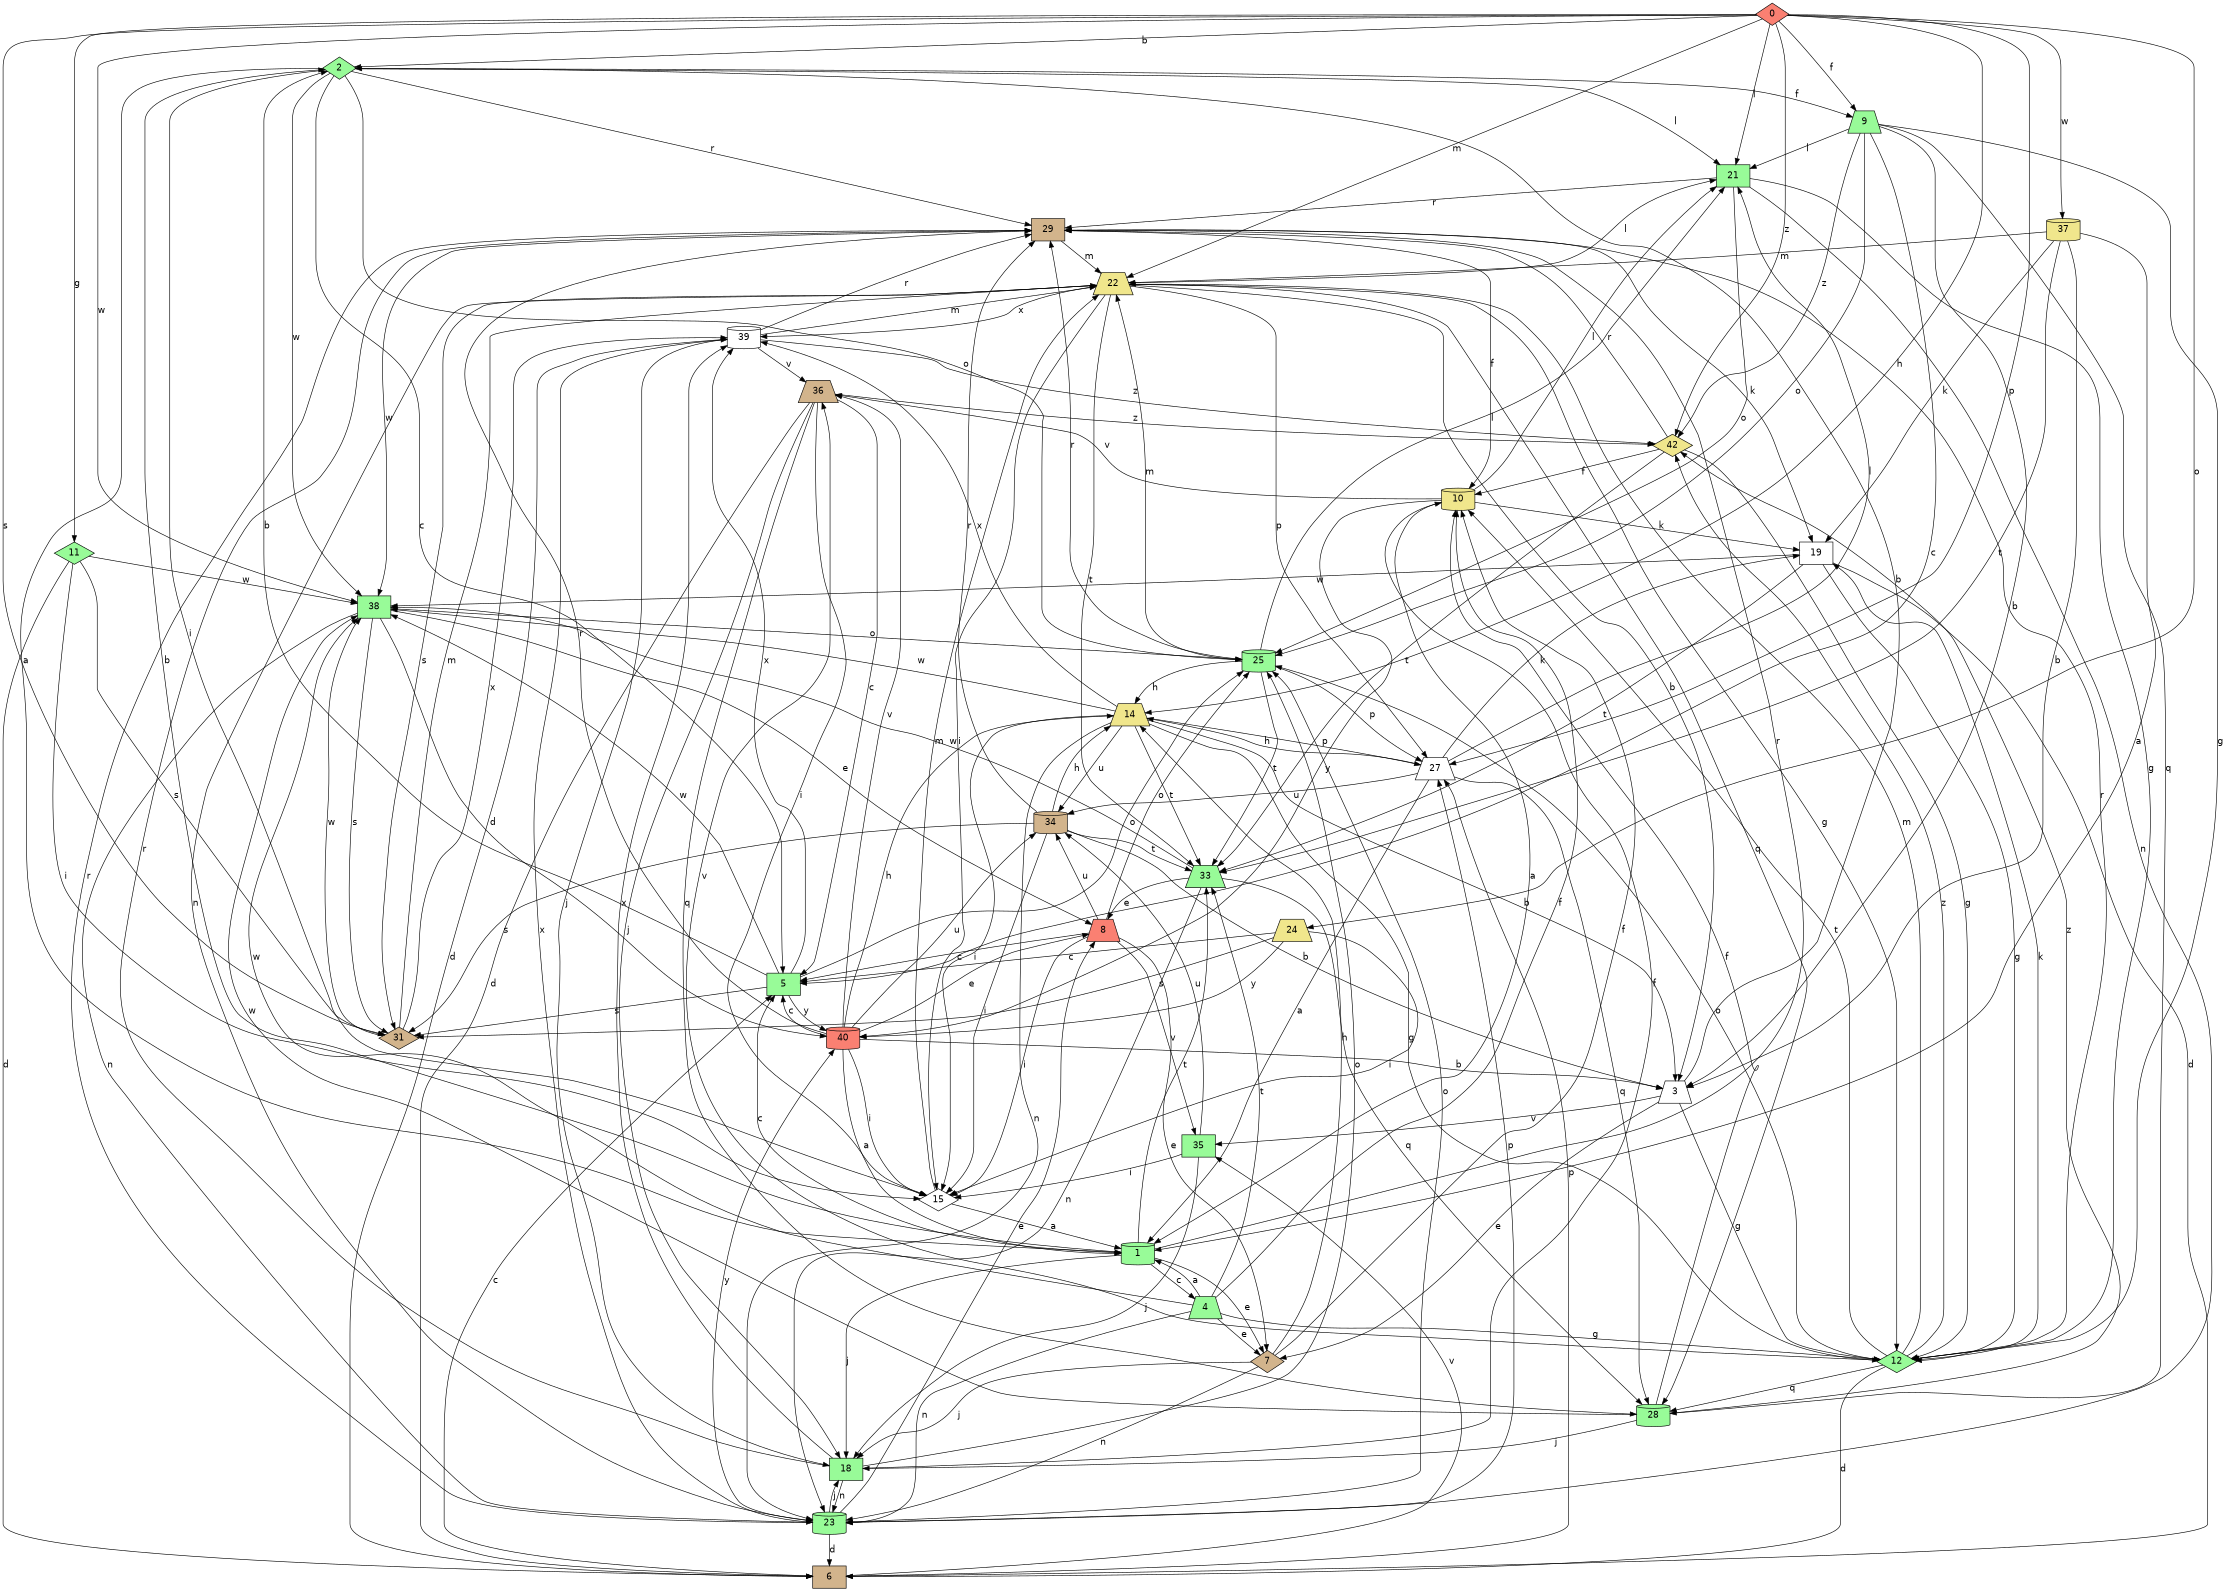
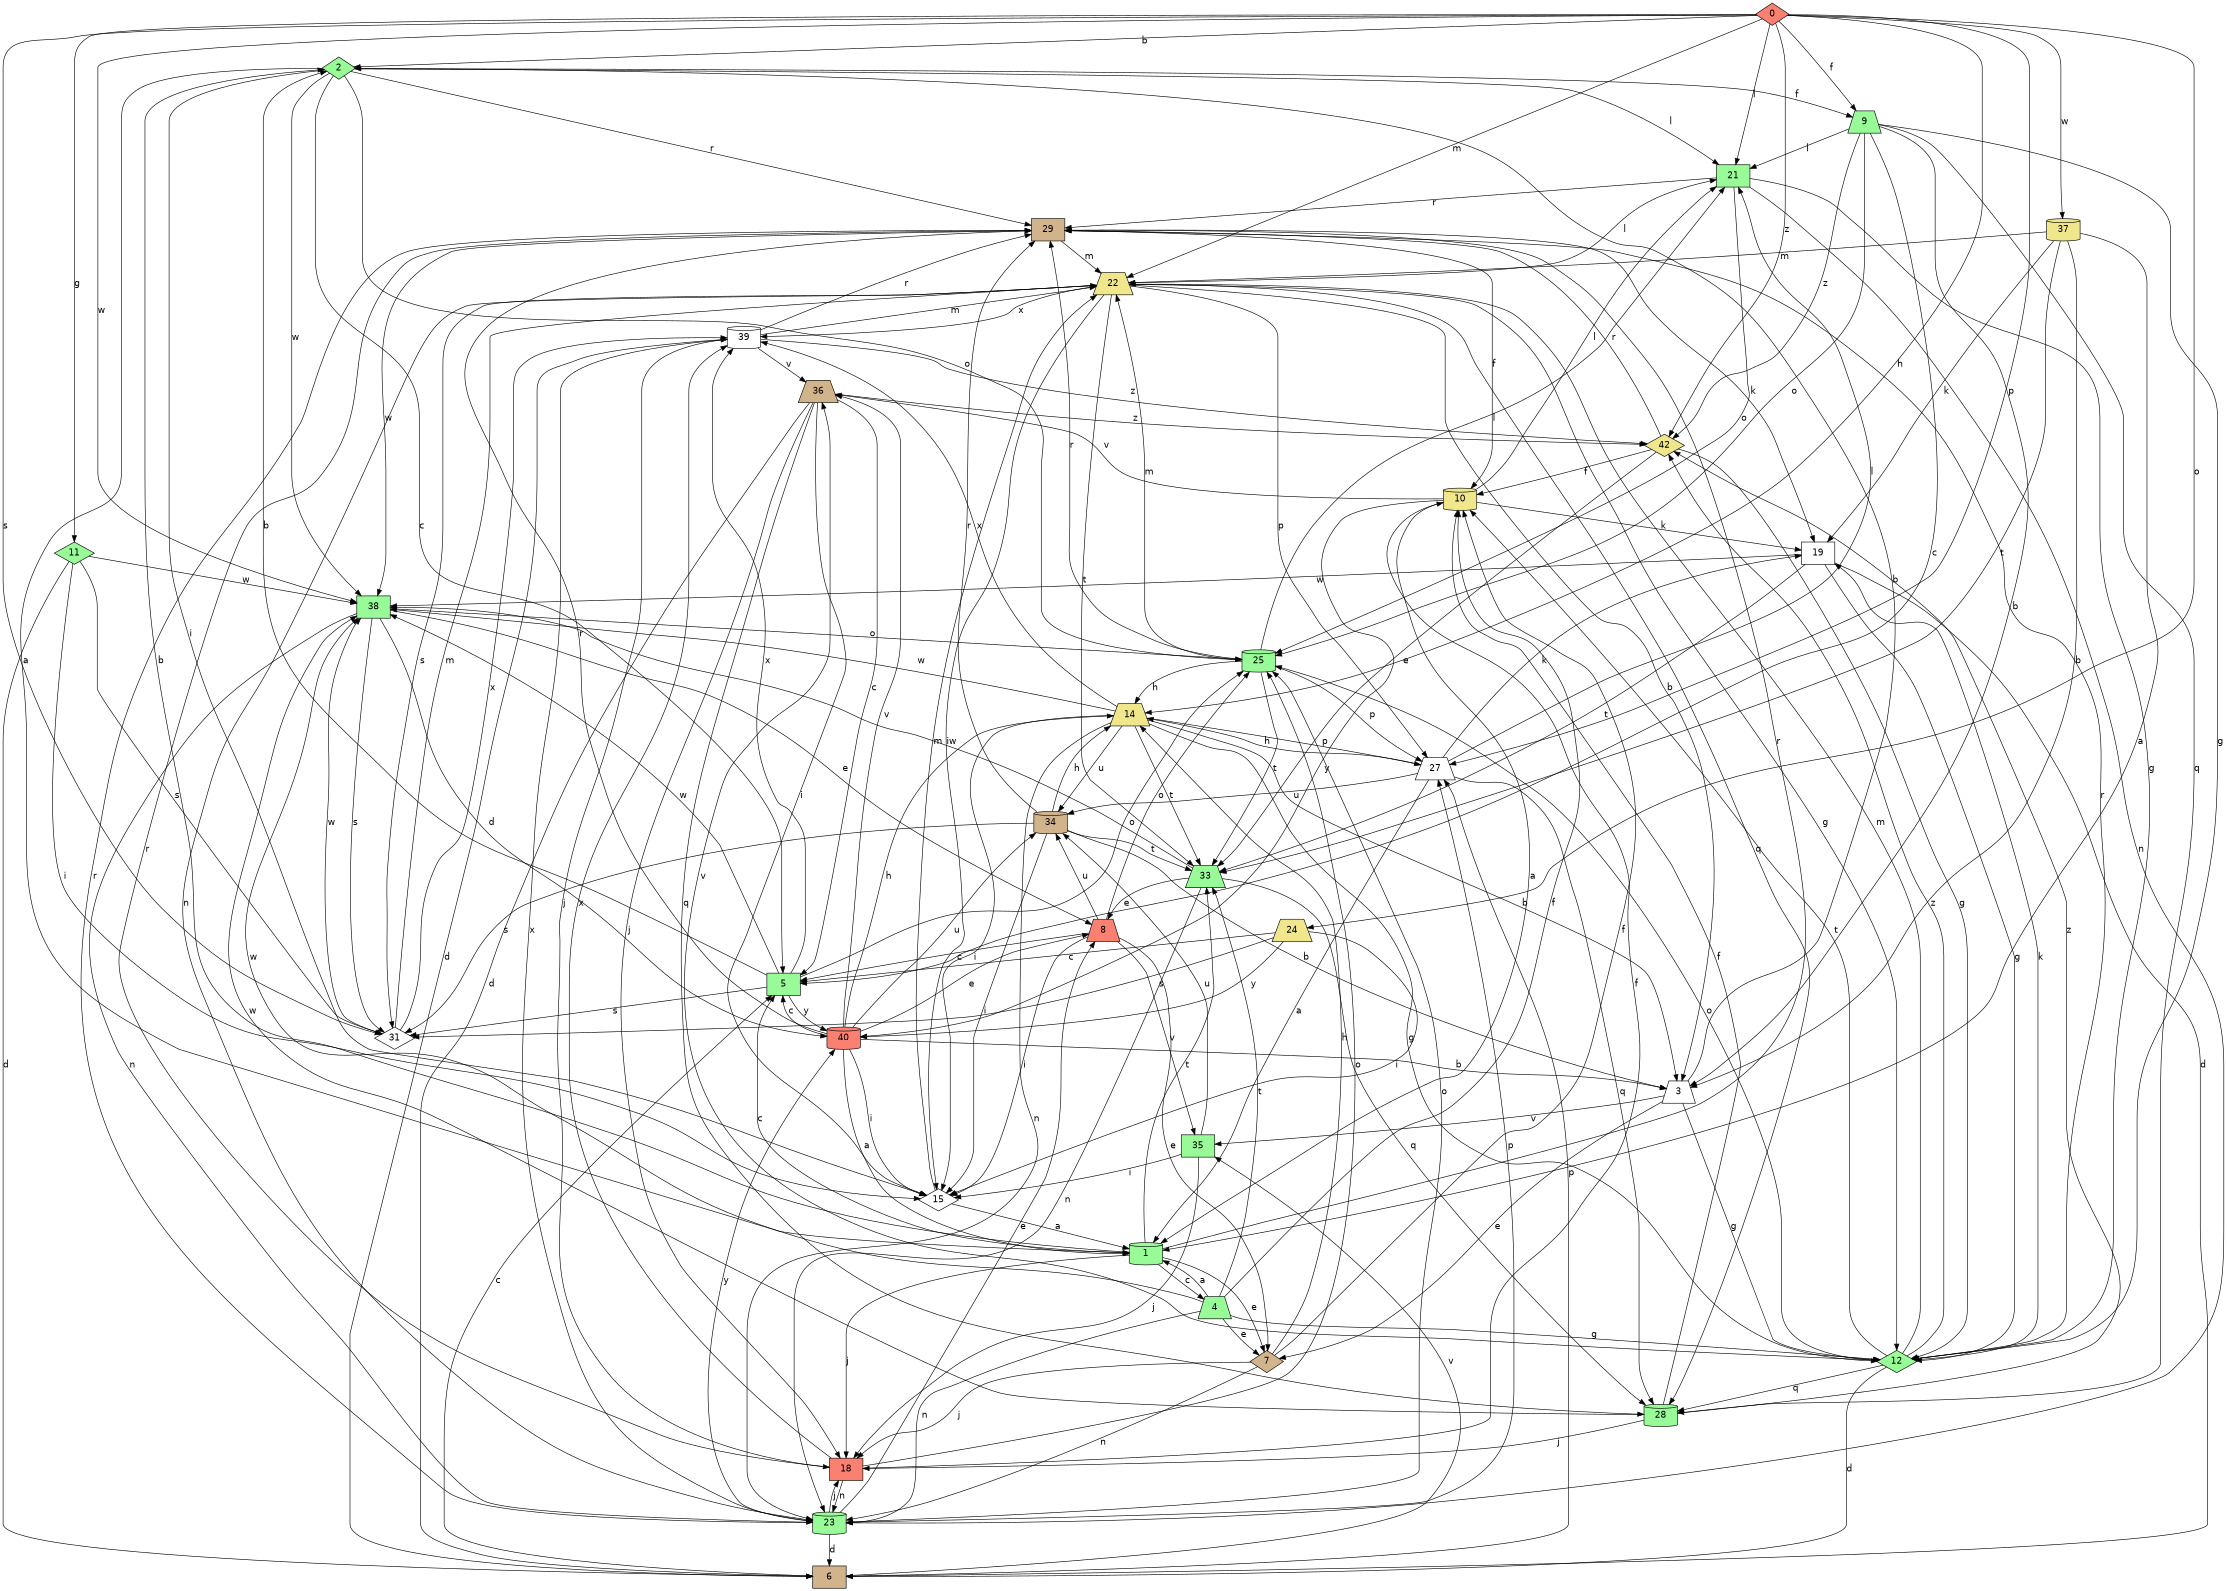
edge "42" -> "33": label "t" -> "e"
node "31": fillcolor tan -> white
node "18": fillcolor palegreen -> salmon
